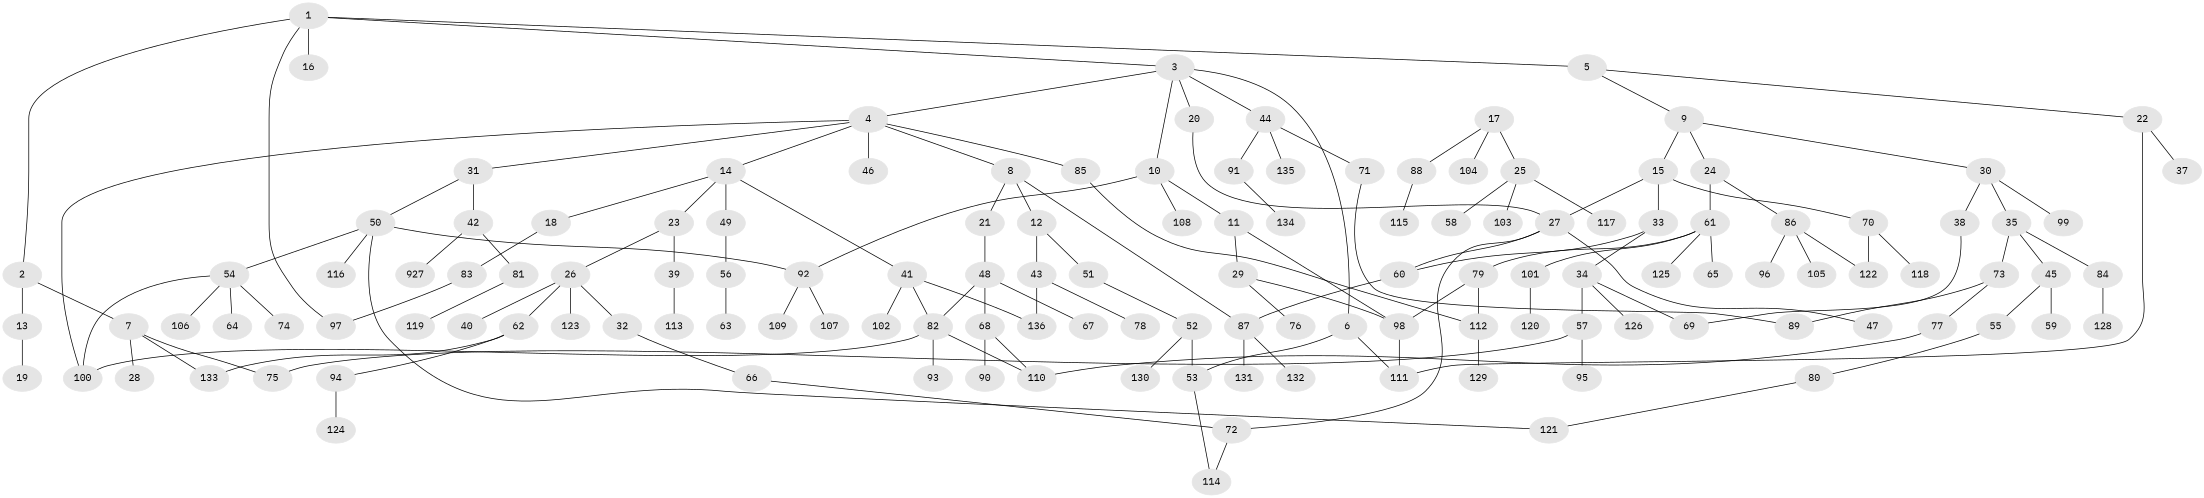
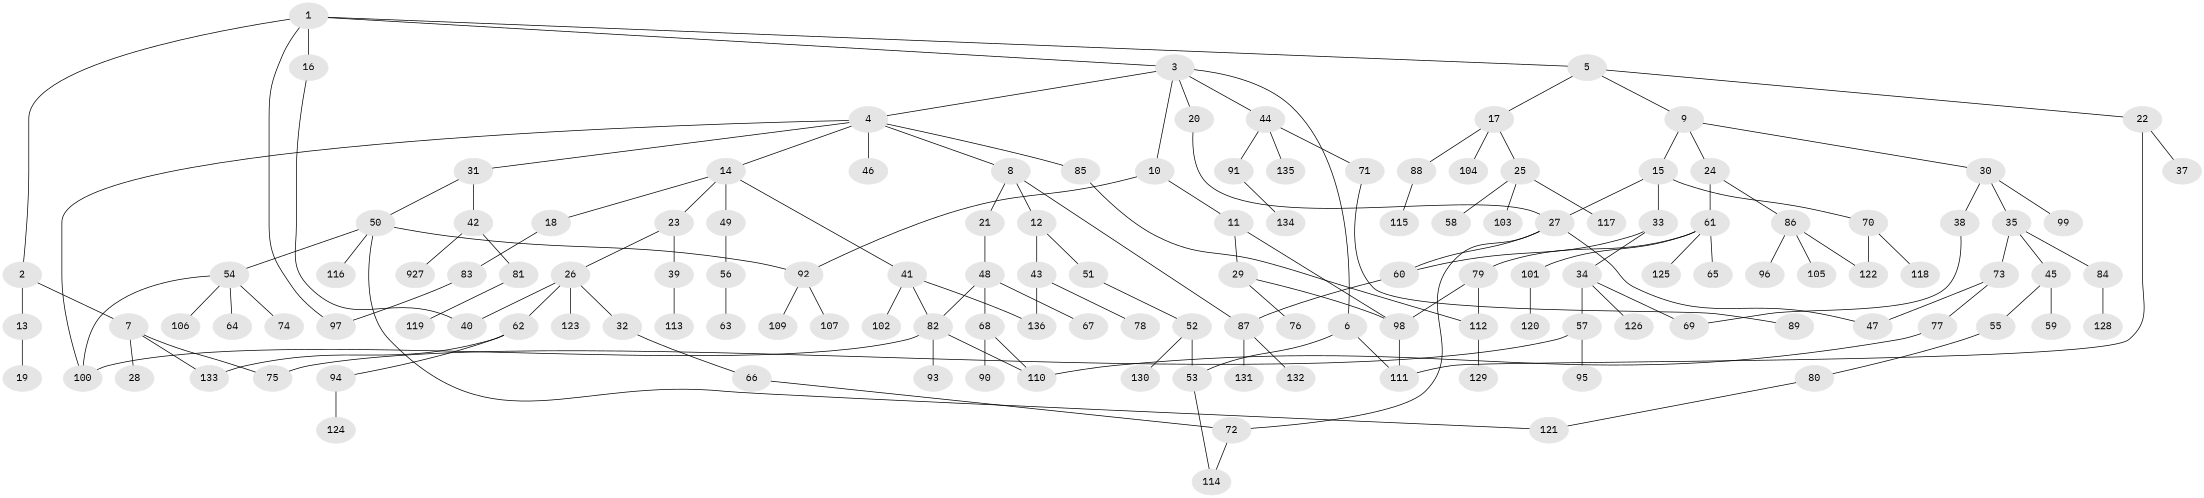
edge "5" -- "17": added
node "108": removed
edge "16" -- "40": added
edge "73" -- "89": now "73" -- "47"
